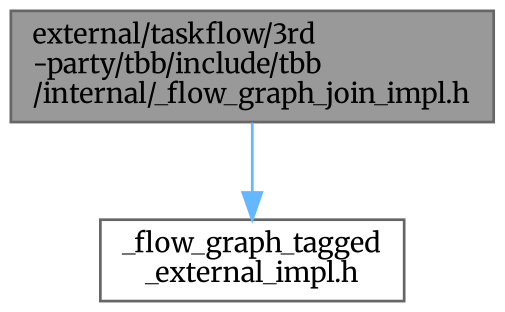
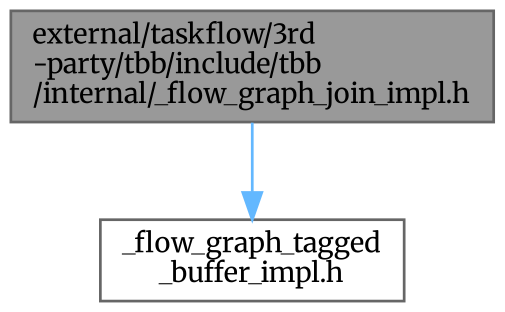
node "_flow_graph_tagged _external_impl.h": label "_flow_graph_tagged _external_impl.h" -> "_flow_graph_tagged _buffer_impl.h"
